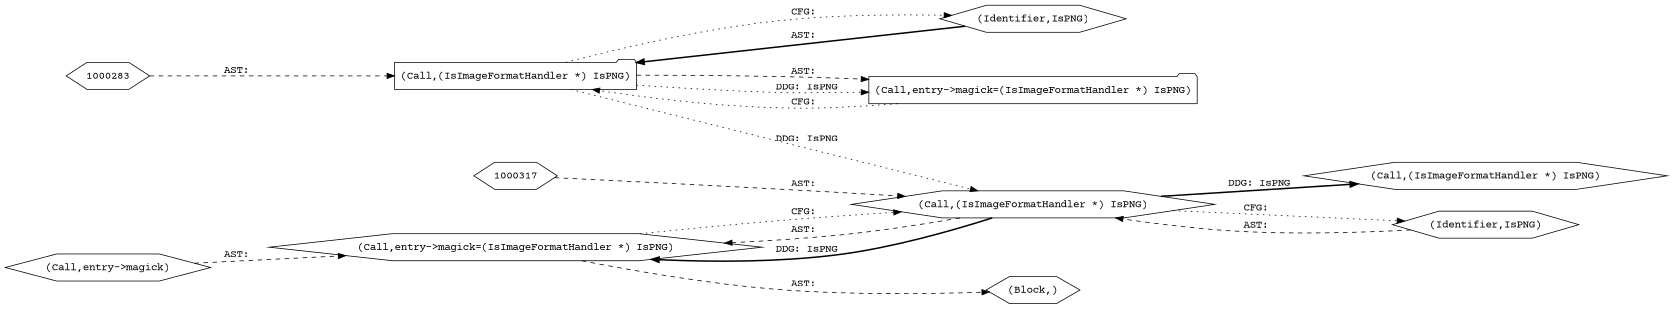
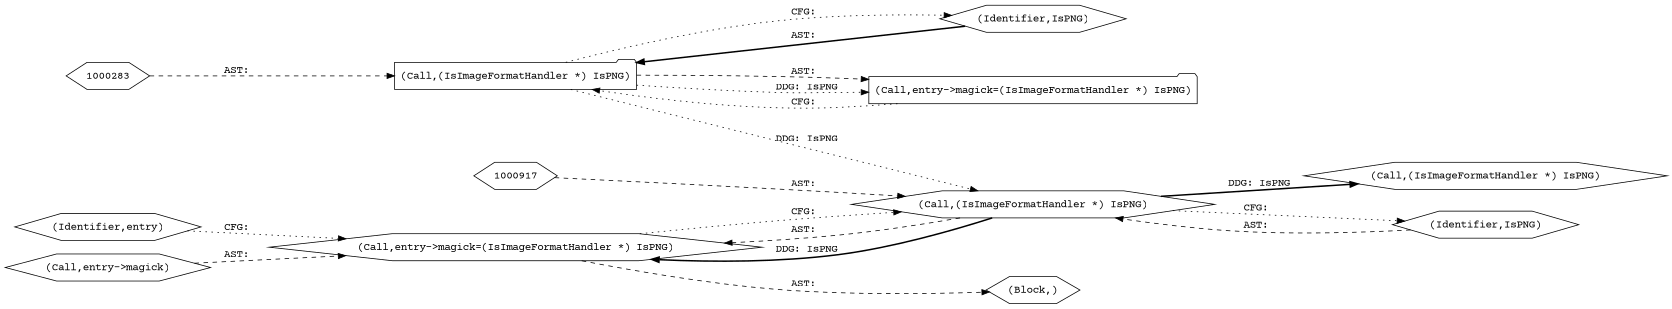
node "1000317": label "1000317" -> "1000917"
node "(Identifier,entry)": added
